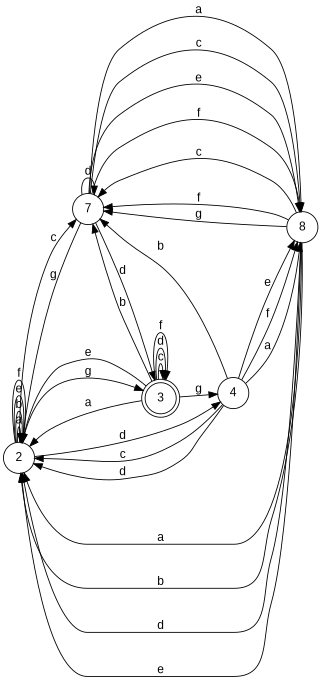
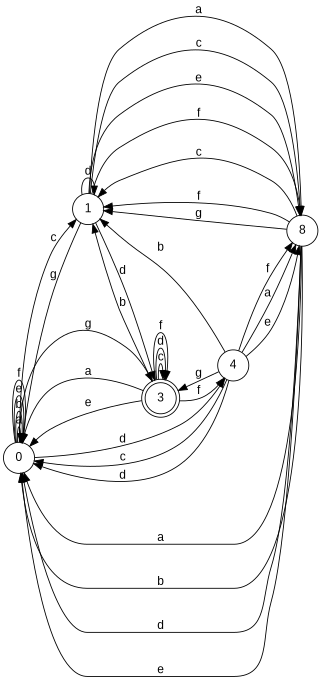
node "7": label "7" -> "1"
edge "4" -> "3": added, label "g"
edge "3" -> "4": label "g" -> "f"
node "2": label "2" -> "0"
